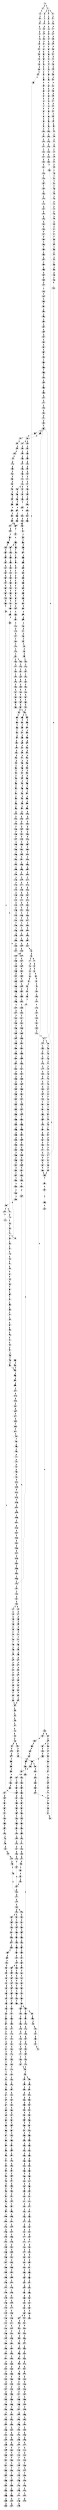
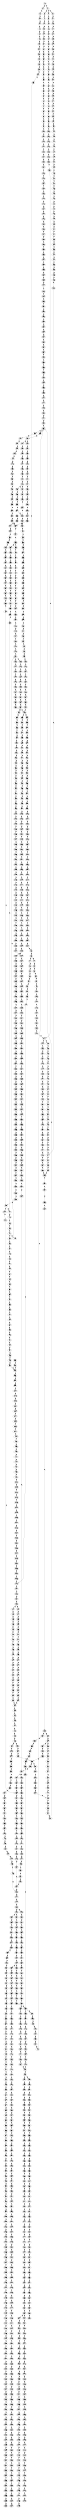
edge "S514" -> "S523": now "S514" -> "S513"
